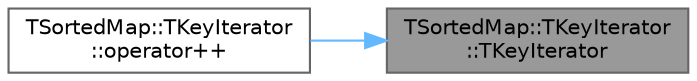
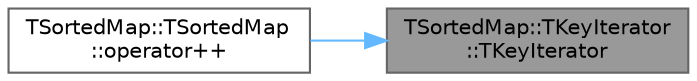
node "TSortedMap::TKeyIterator ::operator++": label "TSortedMap::TKeyIterator ::operator++" -> "TSortedMap::TSortedMap ::operator++"
